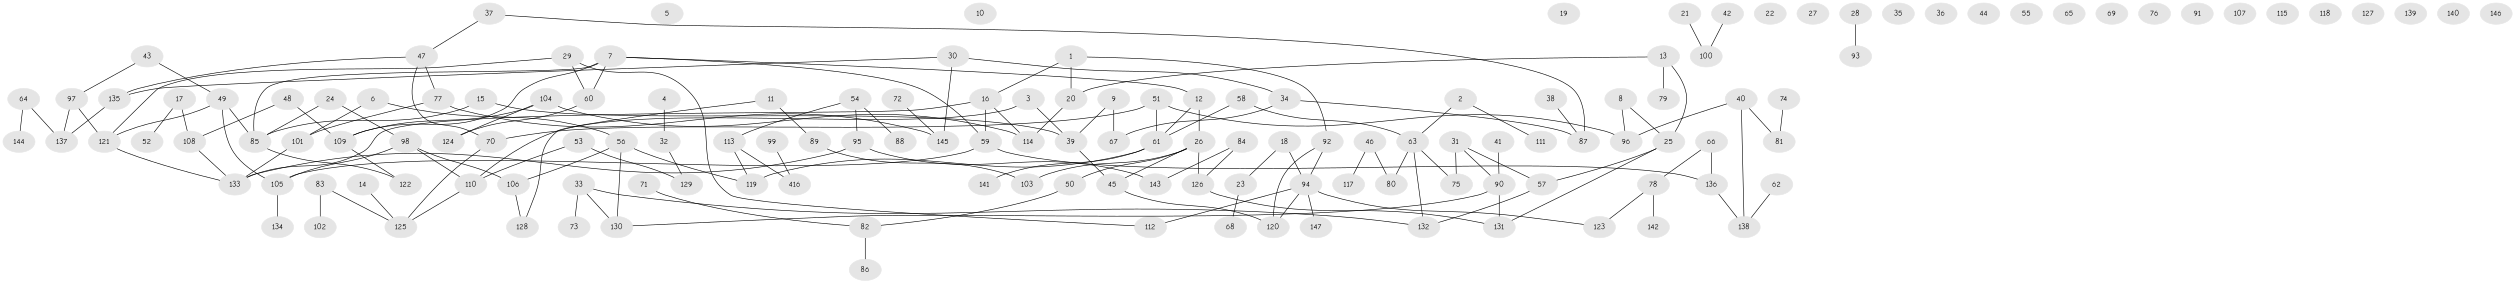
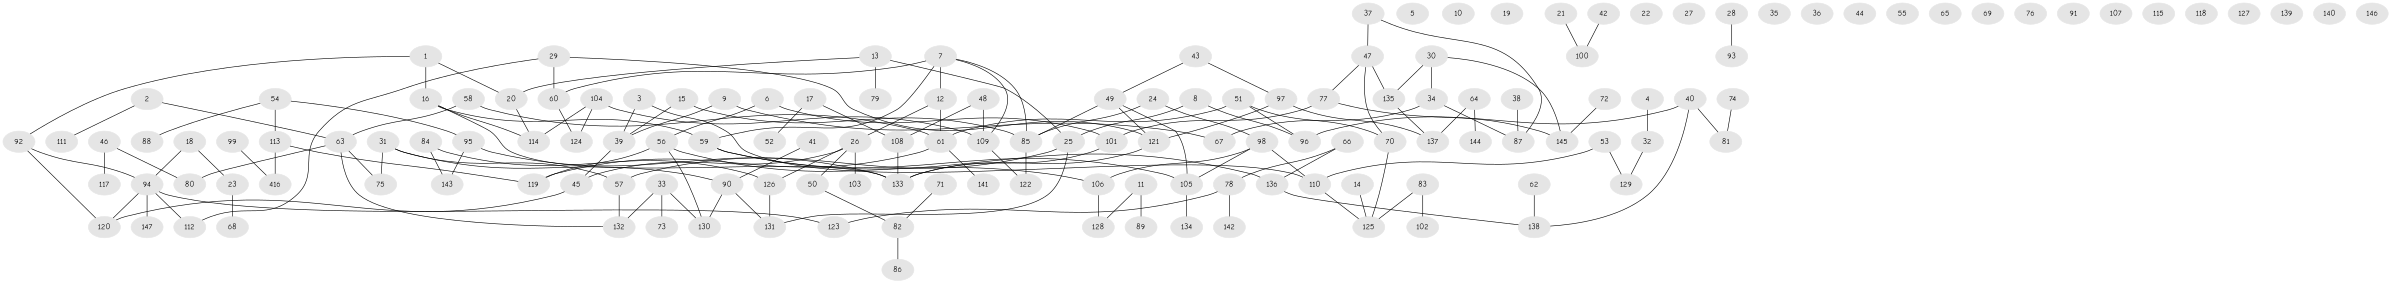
edge "89" -- "103": removed
